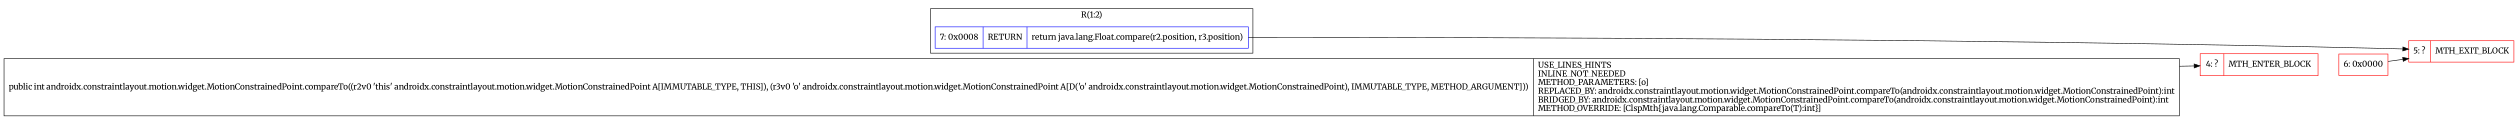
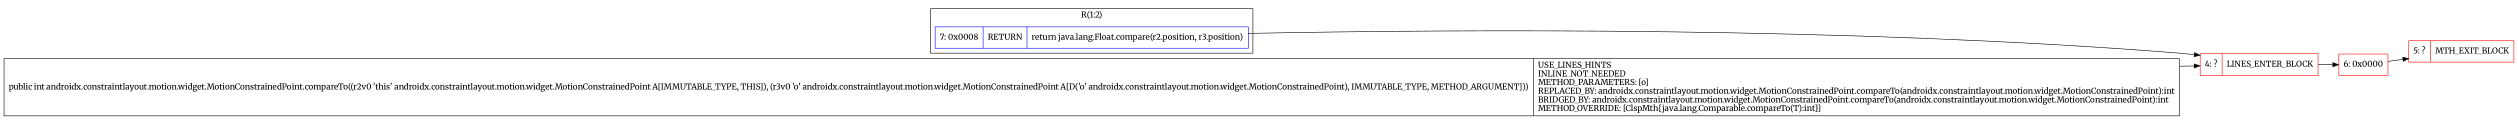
edge "7: 0x0008" -> "5: ?": now "7: 0x0008" -> "4: ?"
node "4: ?": text "MTH_ENTER_BLOCK" -> "LINES_ENTER_BLOCK"
edge "4: ?" -> "6: 0x0000": added
